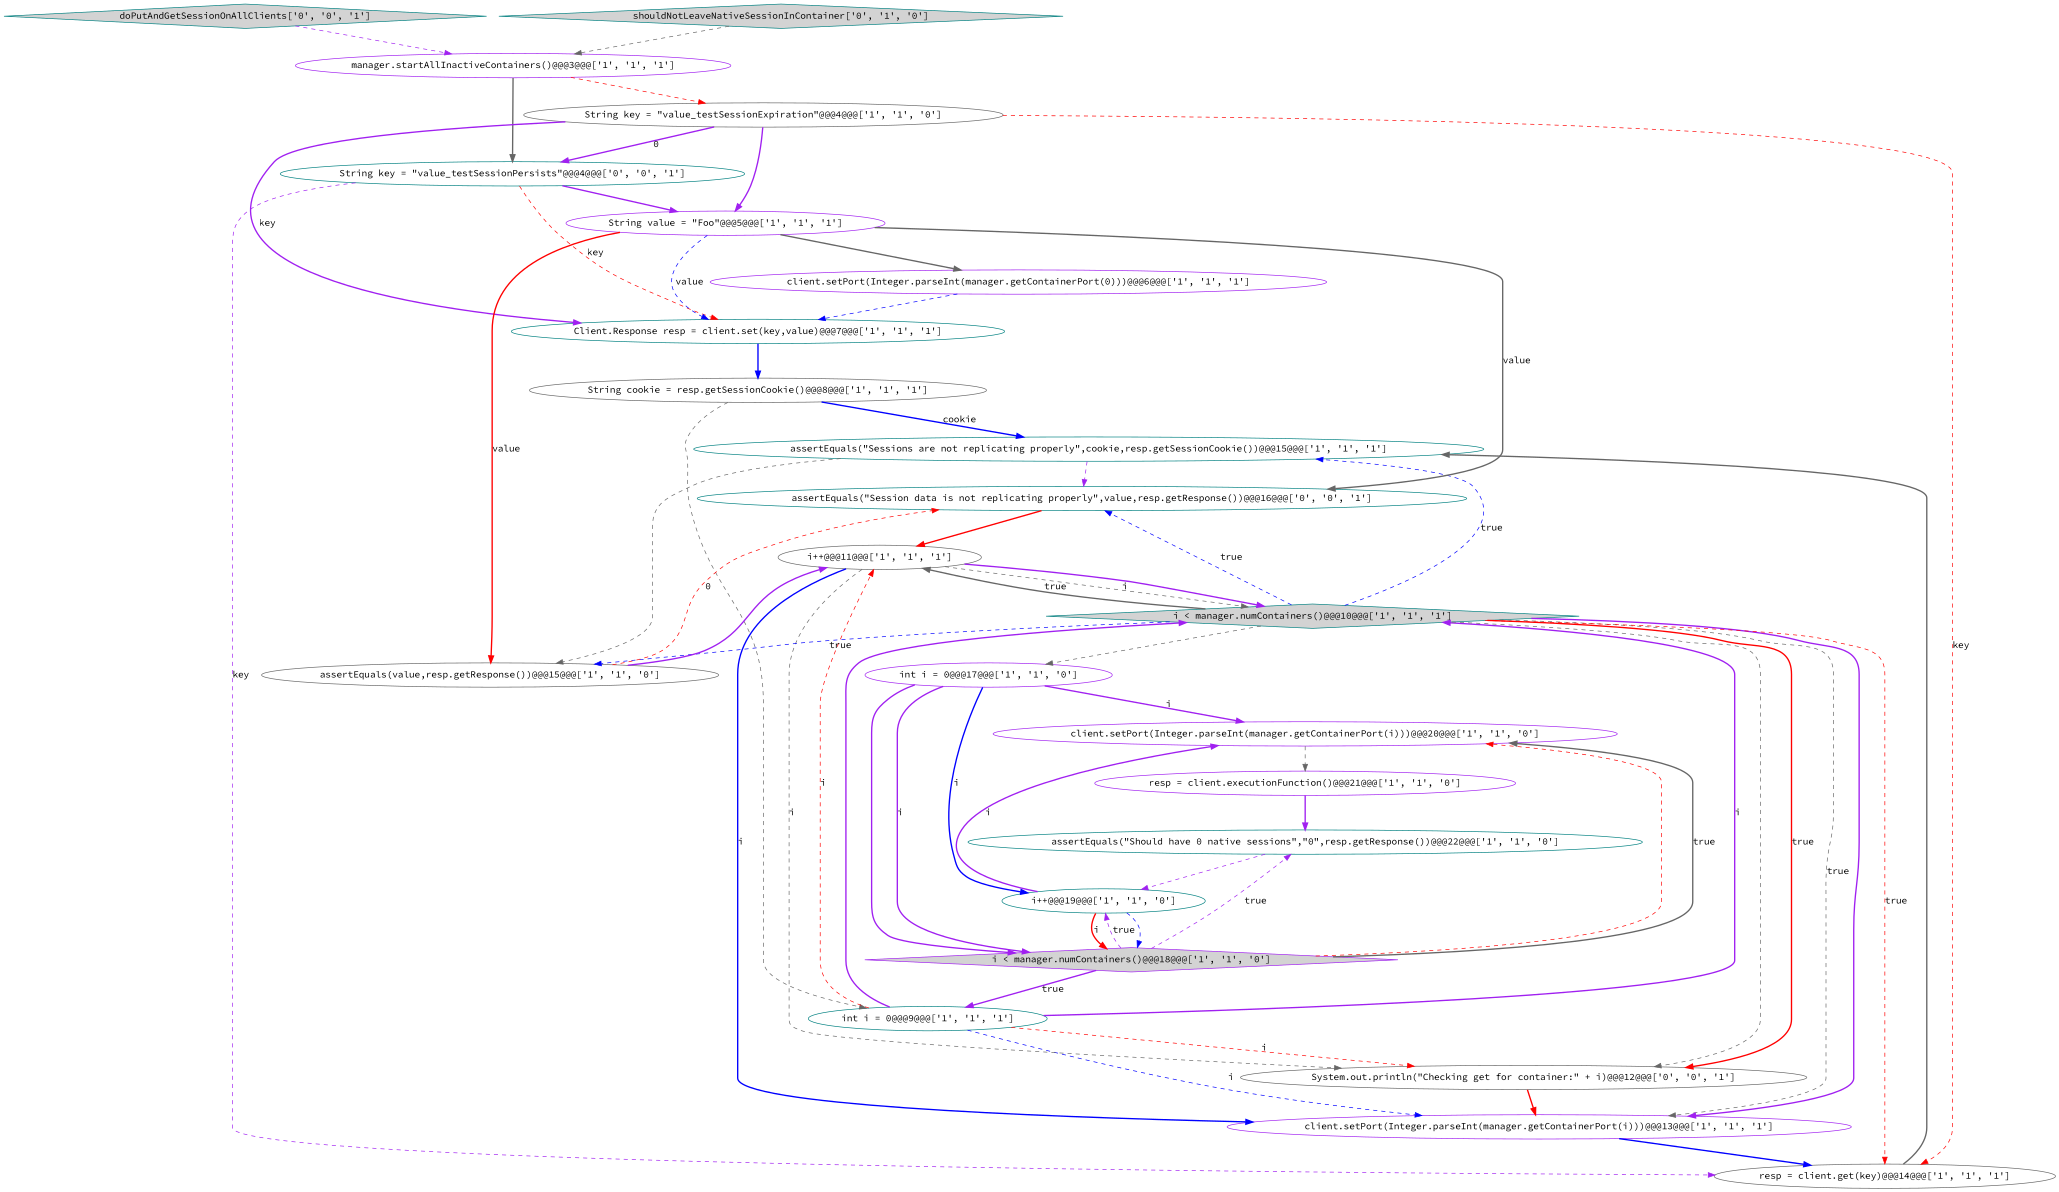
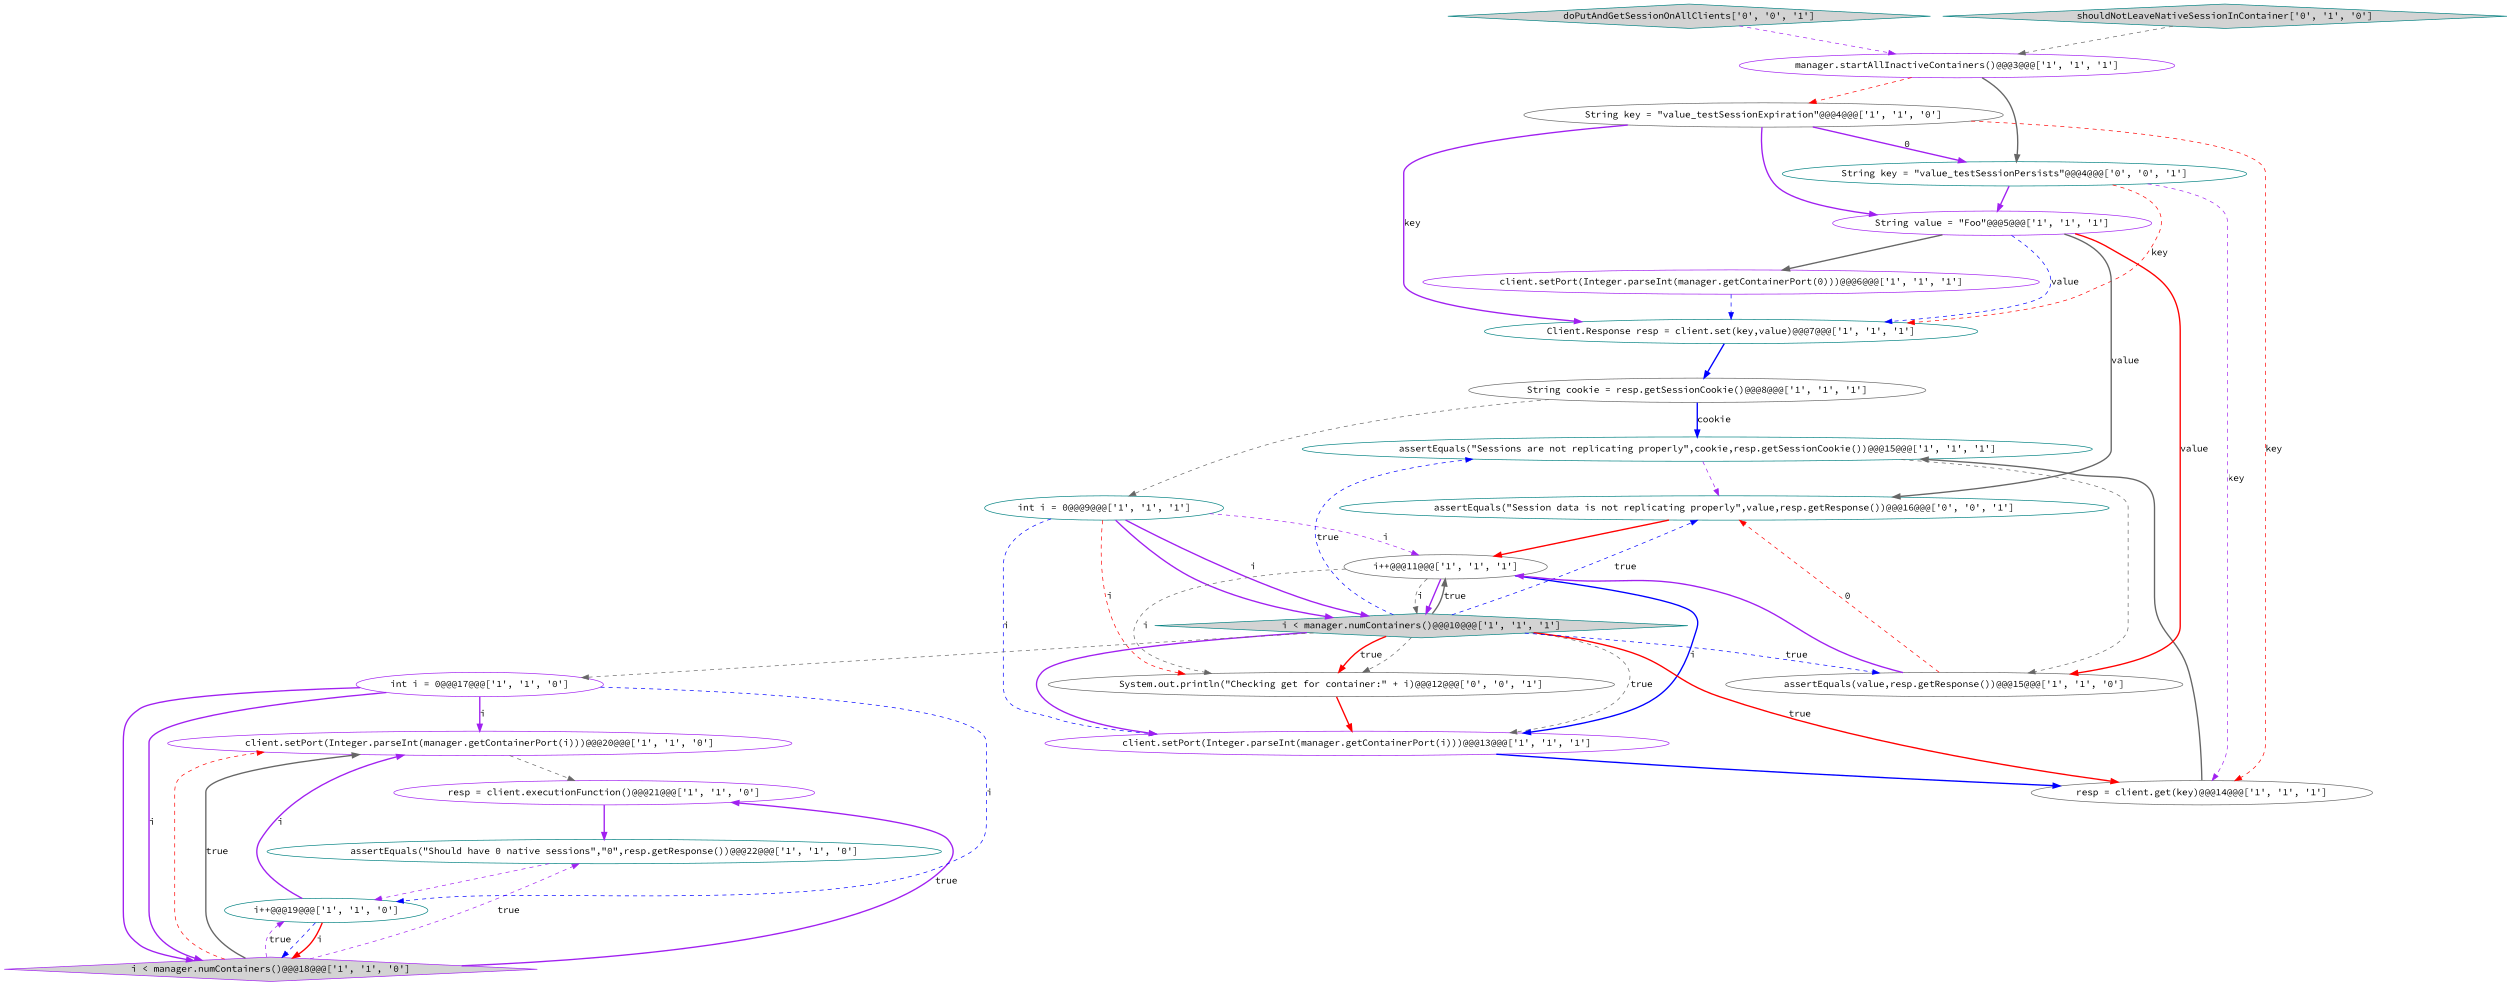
edge "i < manager.numContainers()@@@10@@@['1', '1', '1']" -> "resp = client.get(key)@@@14@@@['1', '1', '1']": style dashed -> bold
edge "int i = 0@@@9@@@['1', '1', '1']" -> "i++@@@11@@@['1', '1', '1']": color red -> purple
edge "int i = 0@@@17@@@['1', '1', '0']" -> "i++@@@19@@@['1', '1', '0']": style bold -> dashed
edge "i < manager.numContainers()@@@18@@@['1', '1', '0']" -> "int i = 0@@@9@@@['1', '1', '1']": now "i < manager.numContainers()@@@18@@@['1', '1', '0']" -> "resp = client.executionFunction()@@@21@@@['1', '1', '0']"
